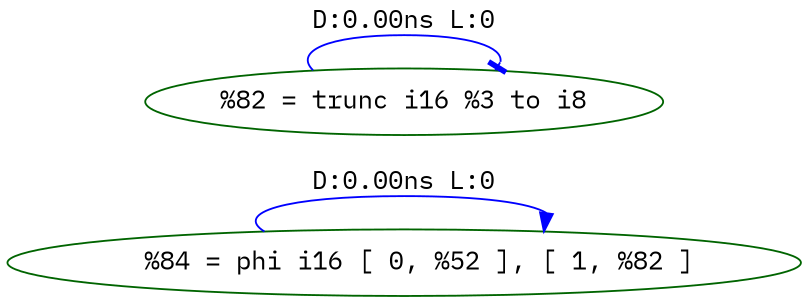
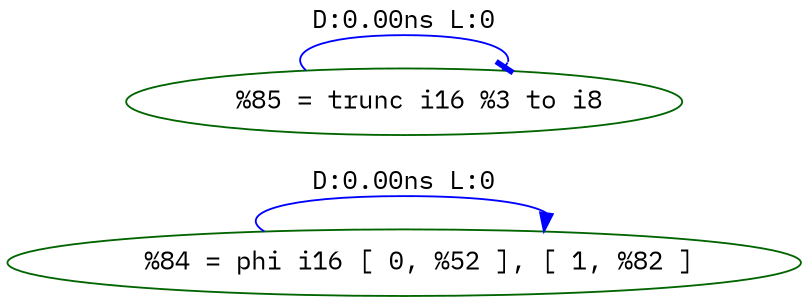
node "%82 = trunc i16 %3 to i8": label "%82 = trunc i16 %3 to i8" -> "%85 = trunc i16 %3 to i8"
